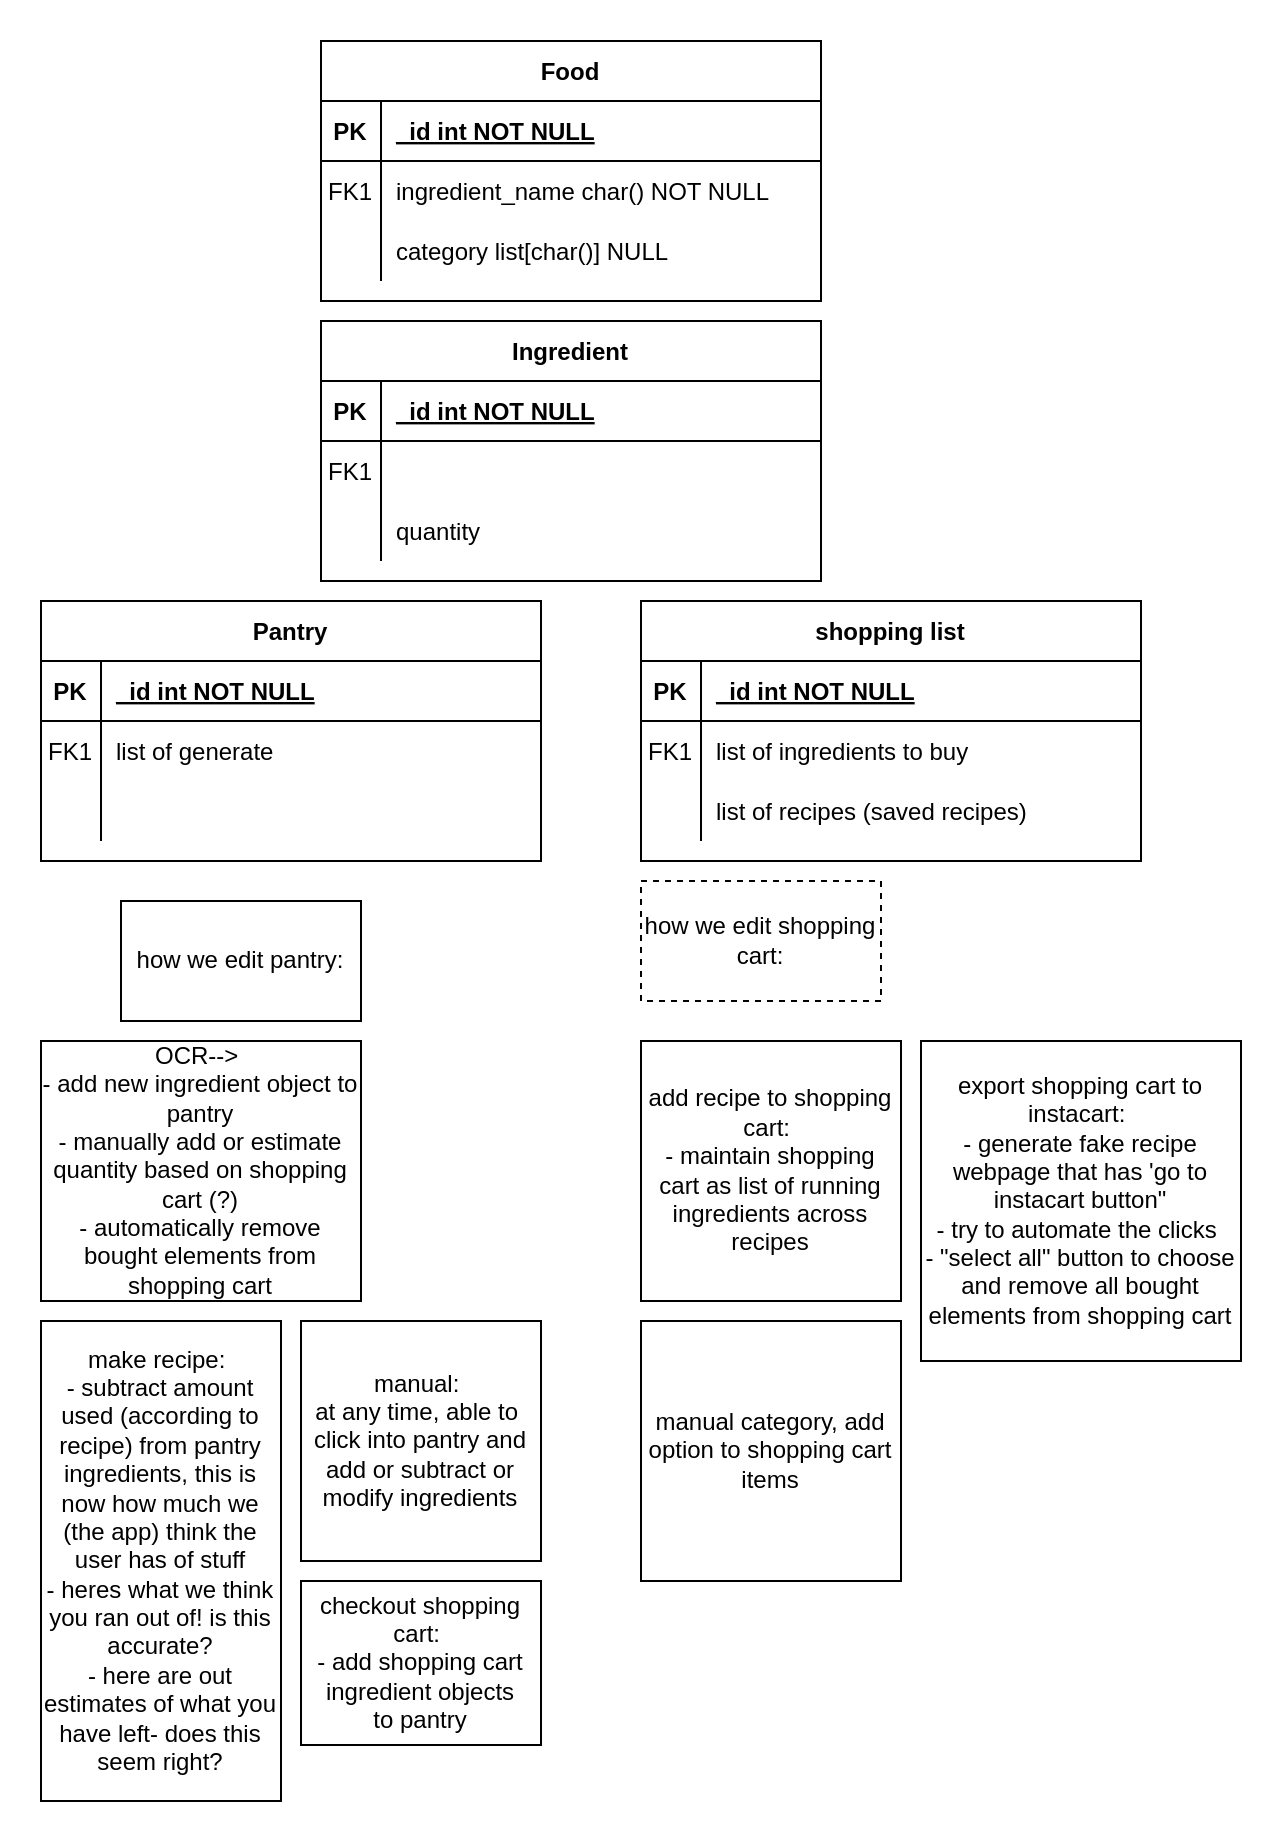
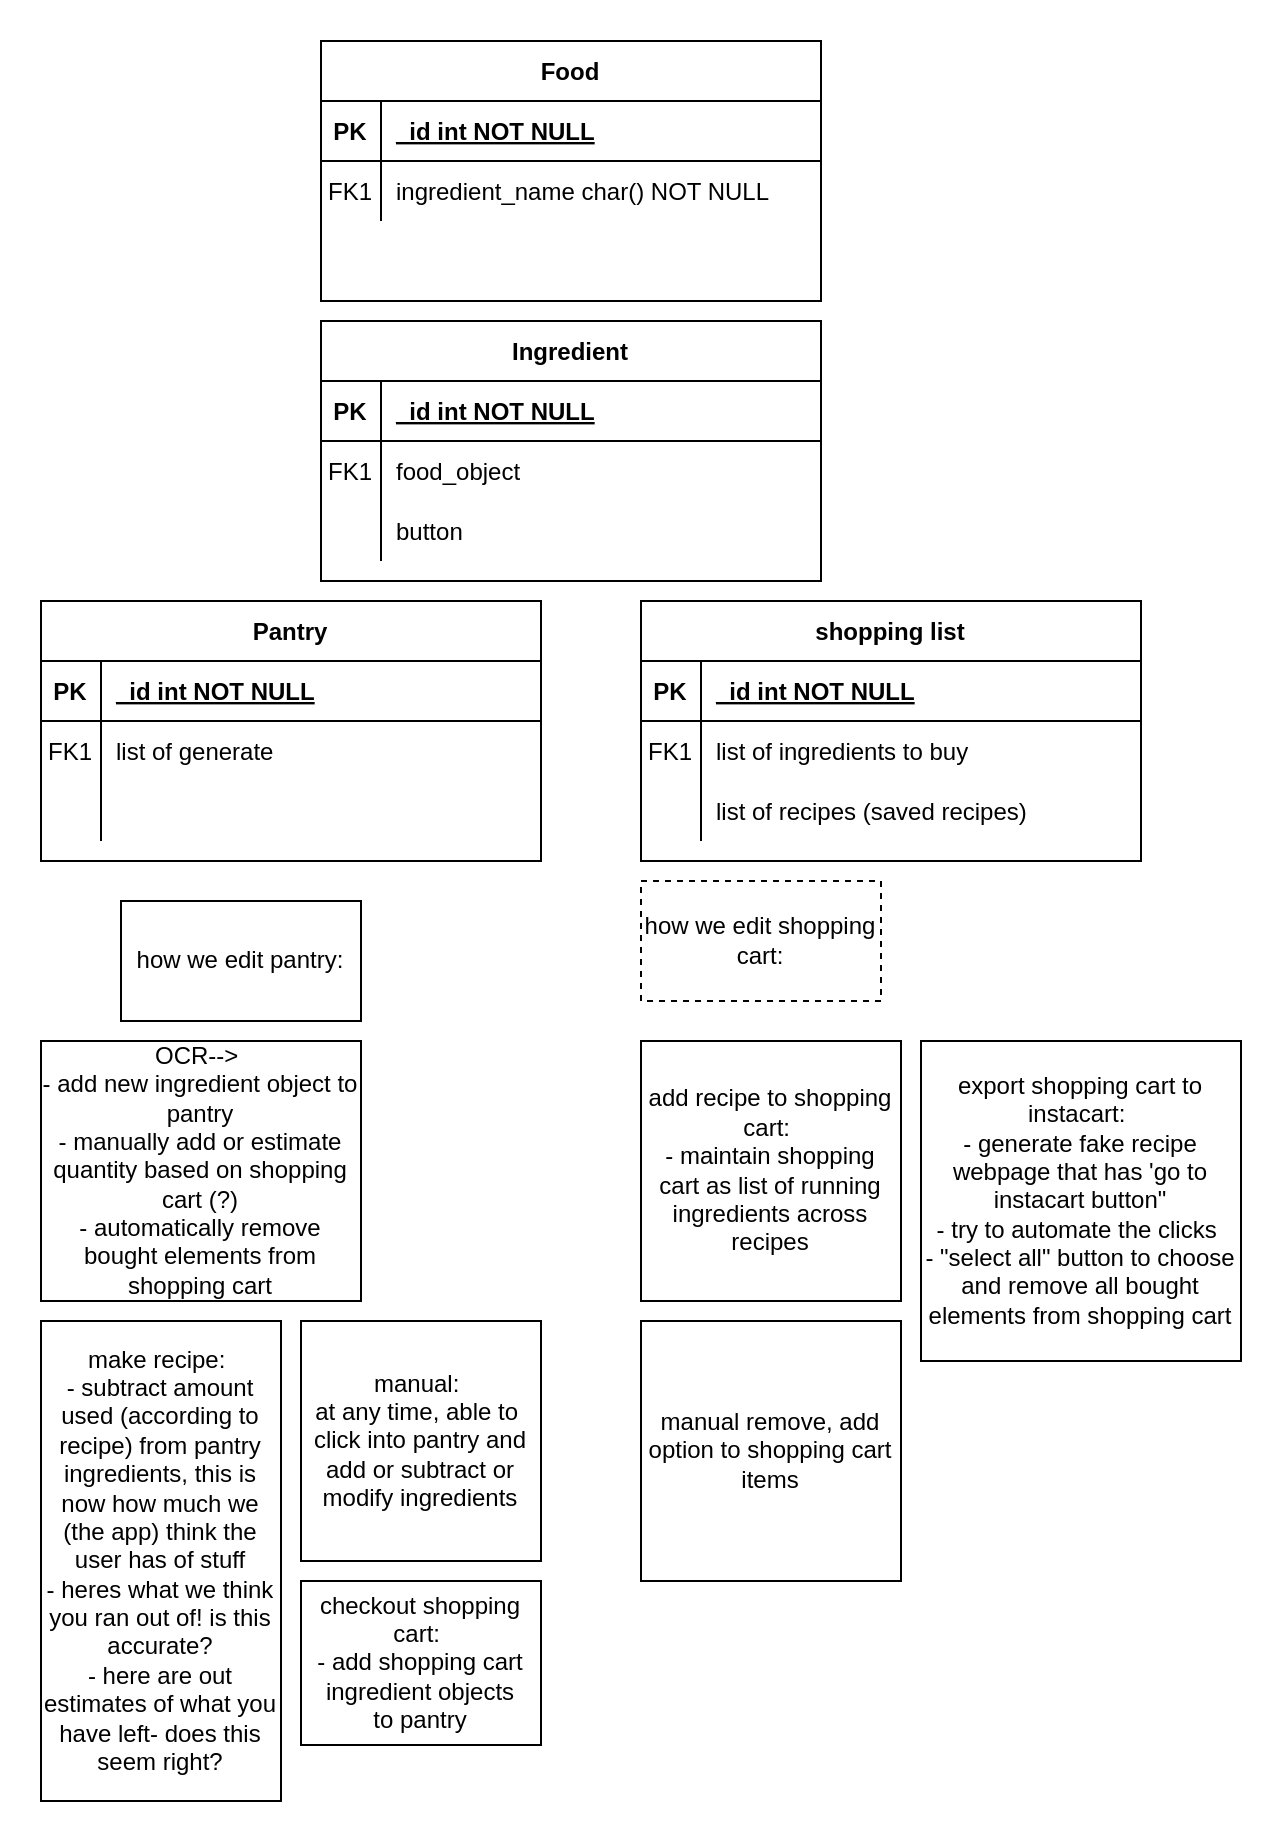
node "category list[char()] NULL": removed
node "food_object": added
node "quantity": label "quantity" -> "button"
node "manual category, add option to shopping cart items": label "manual category, add option to shopping cart items" -> "manual remove, add option to shopping cart items"
